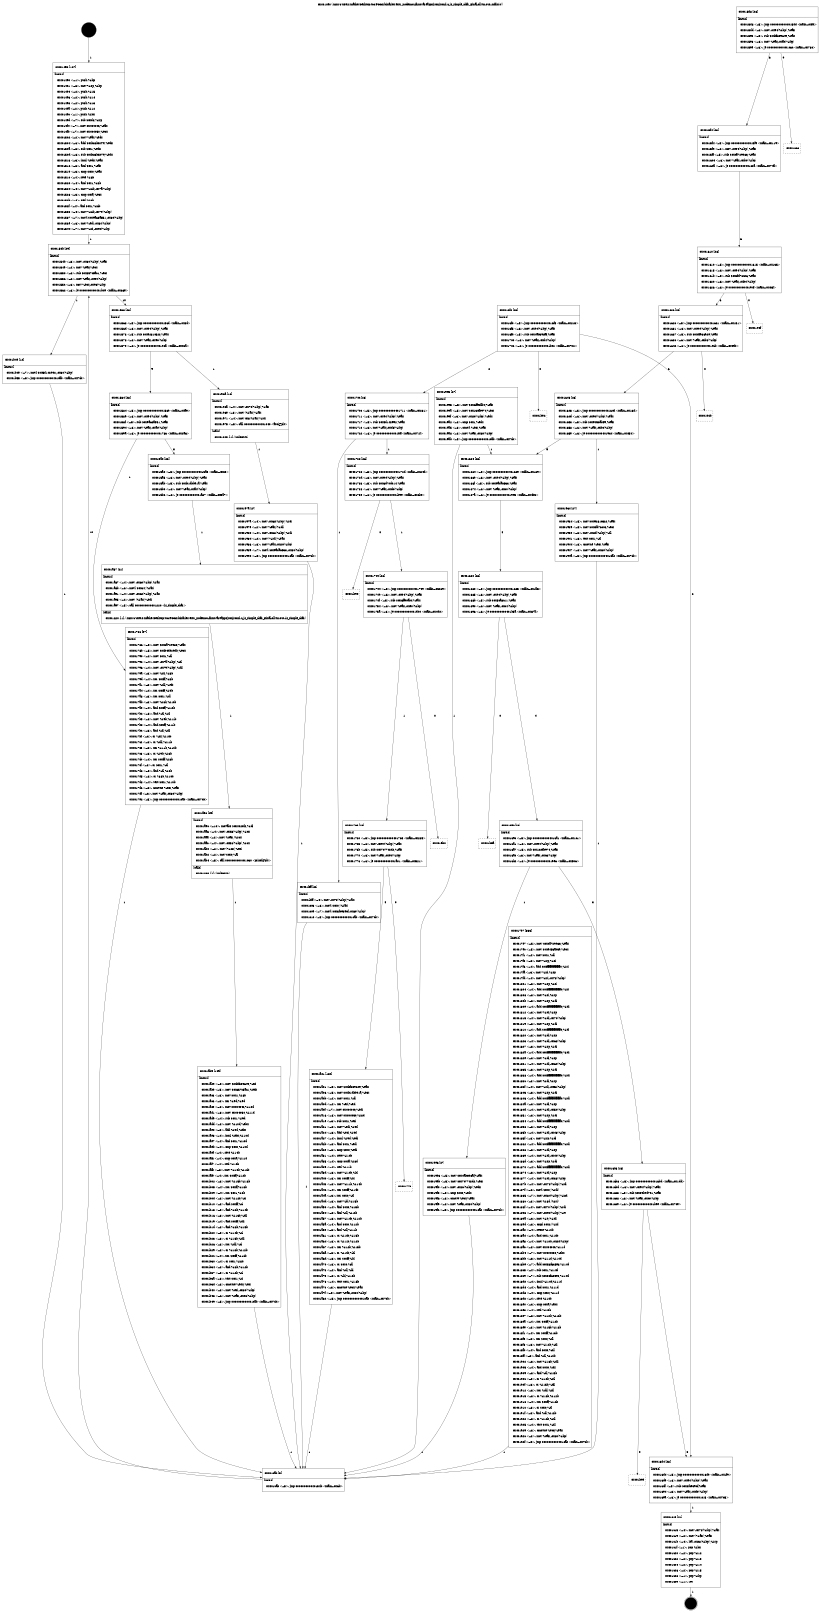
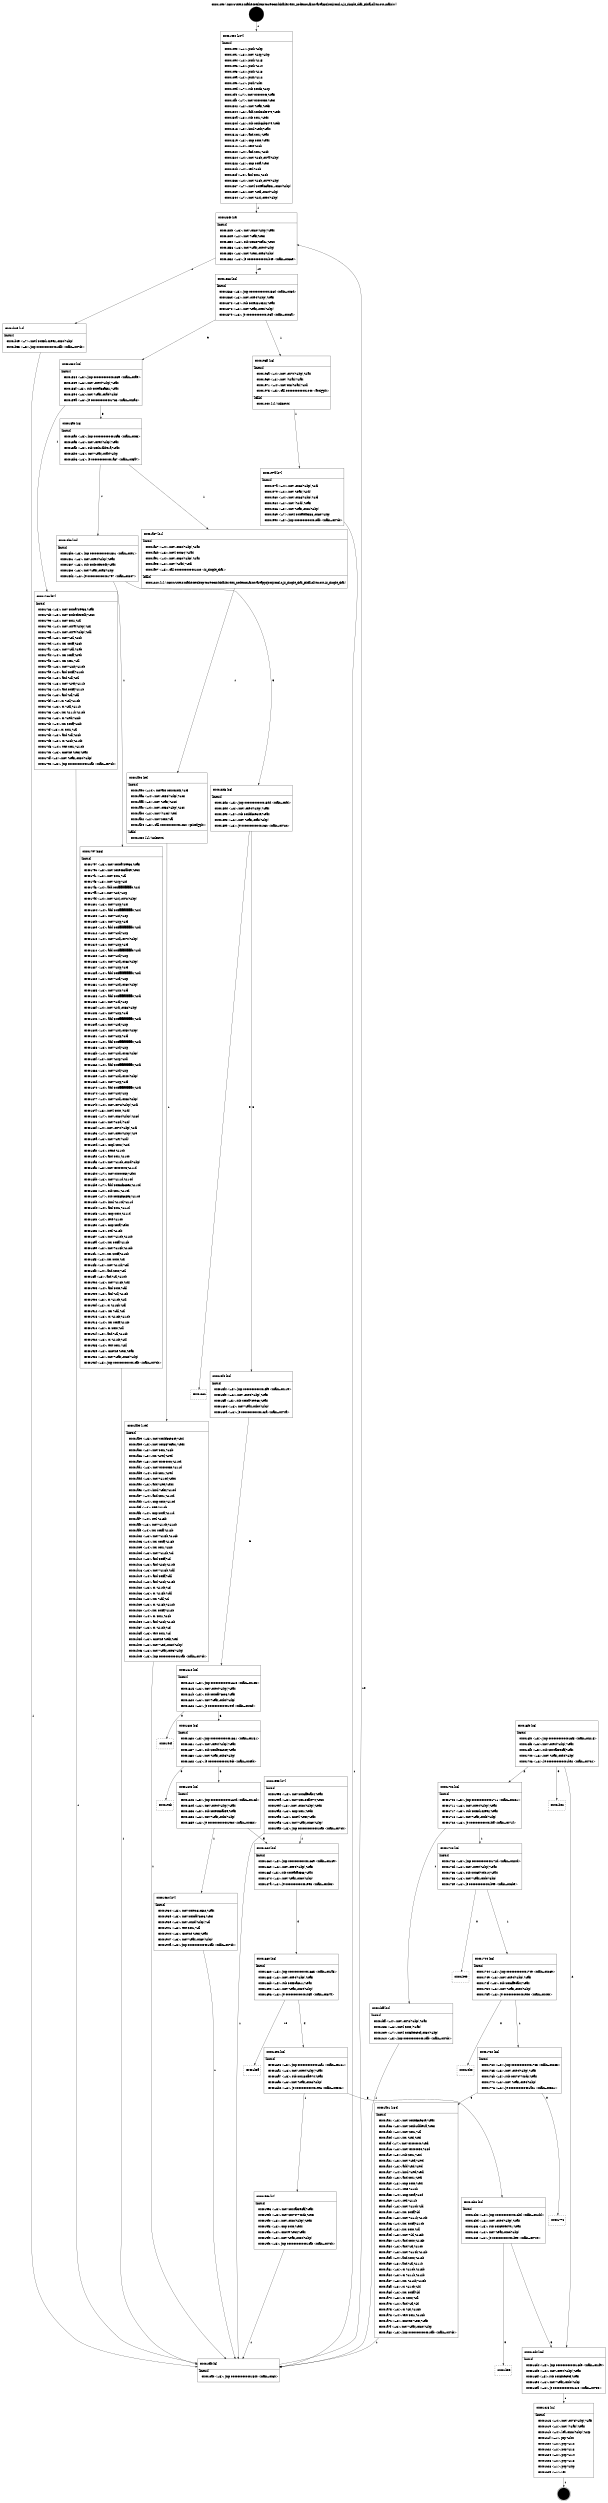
node "0x4015bc [28]": added
edge "0x401680 [28]" -> "0x401b5a": label " 0" -> " 10"
